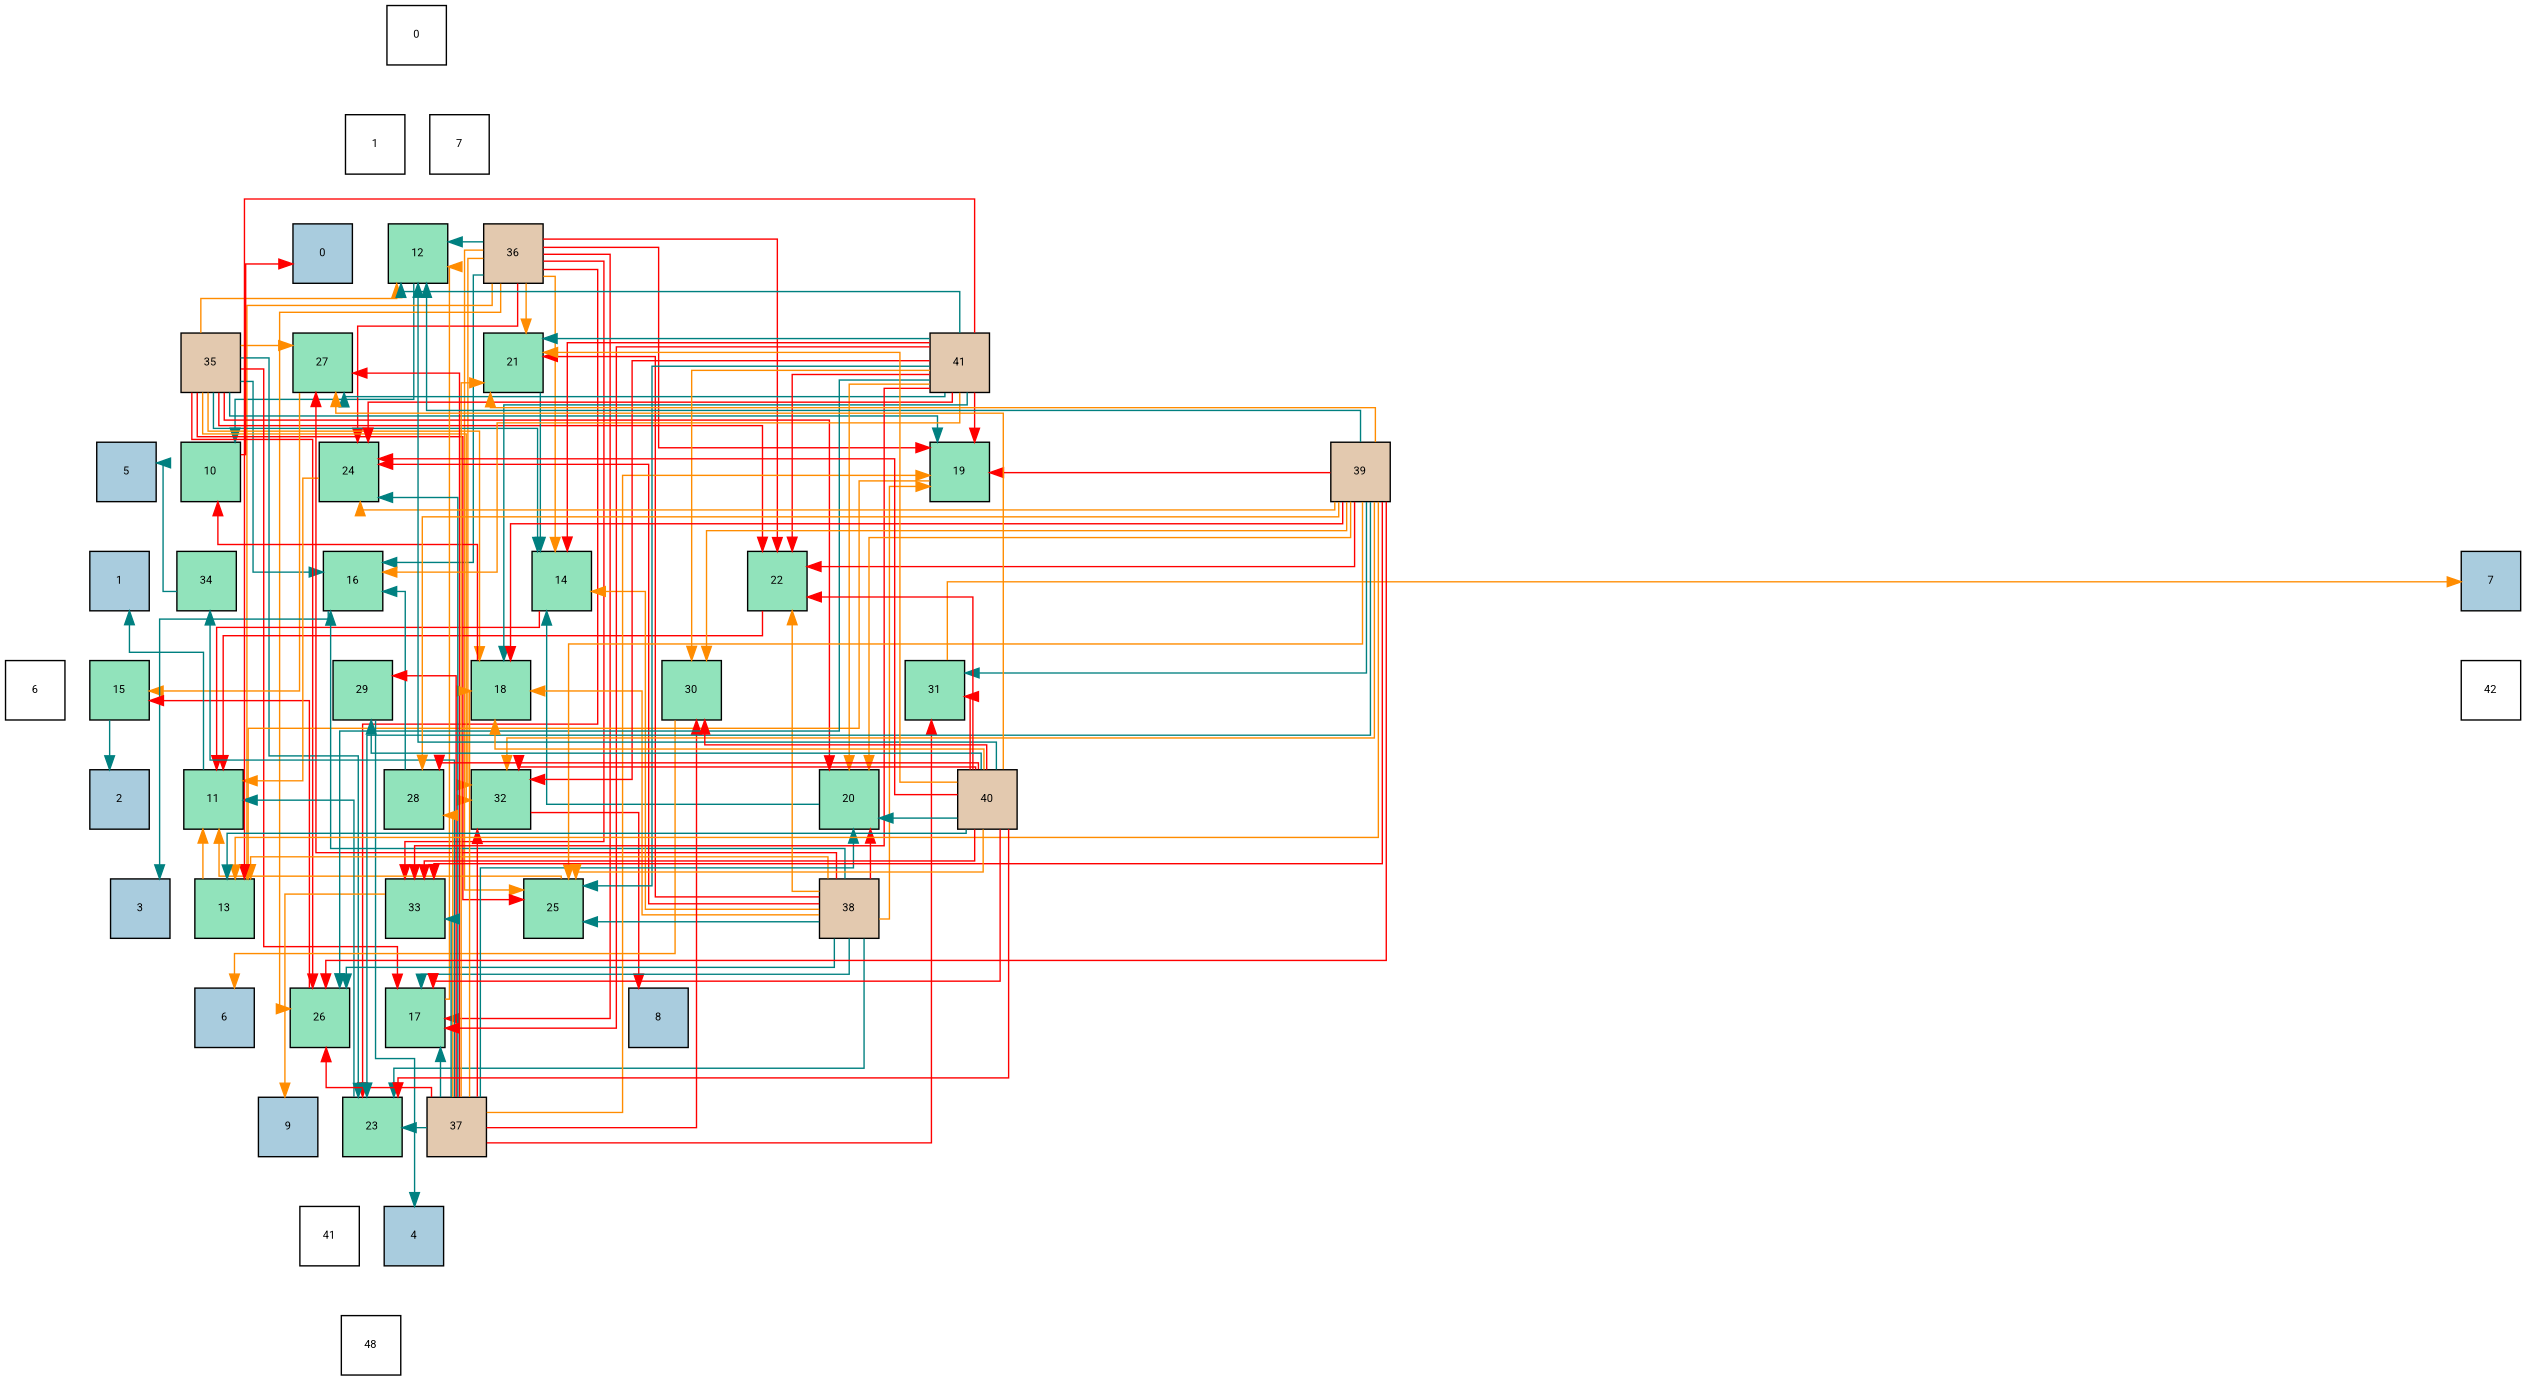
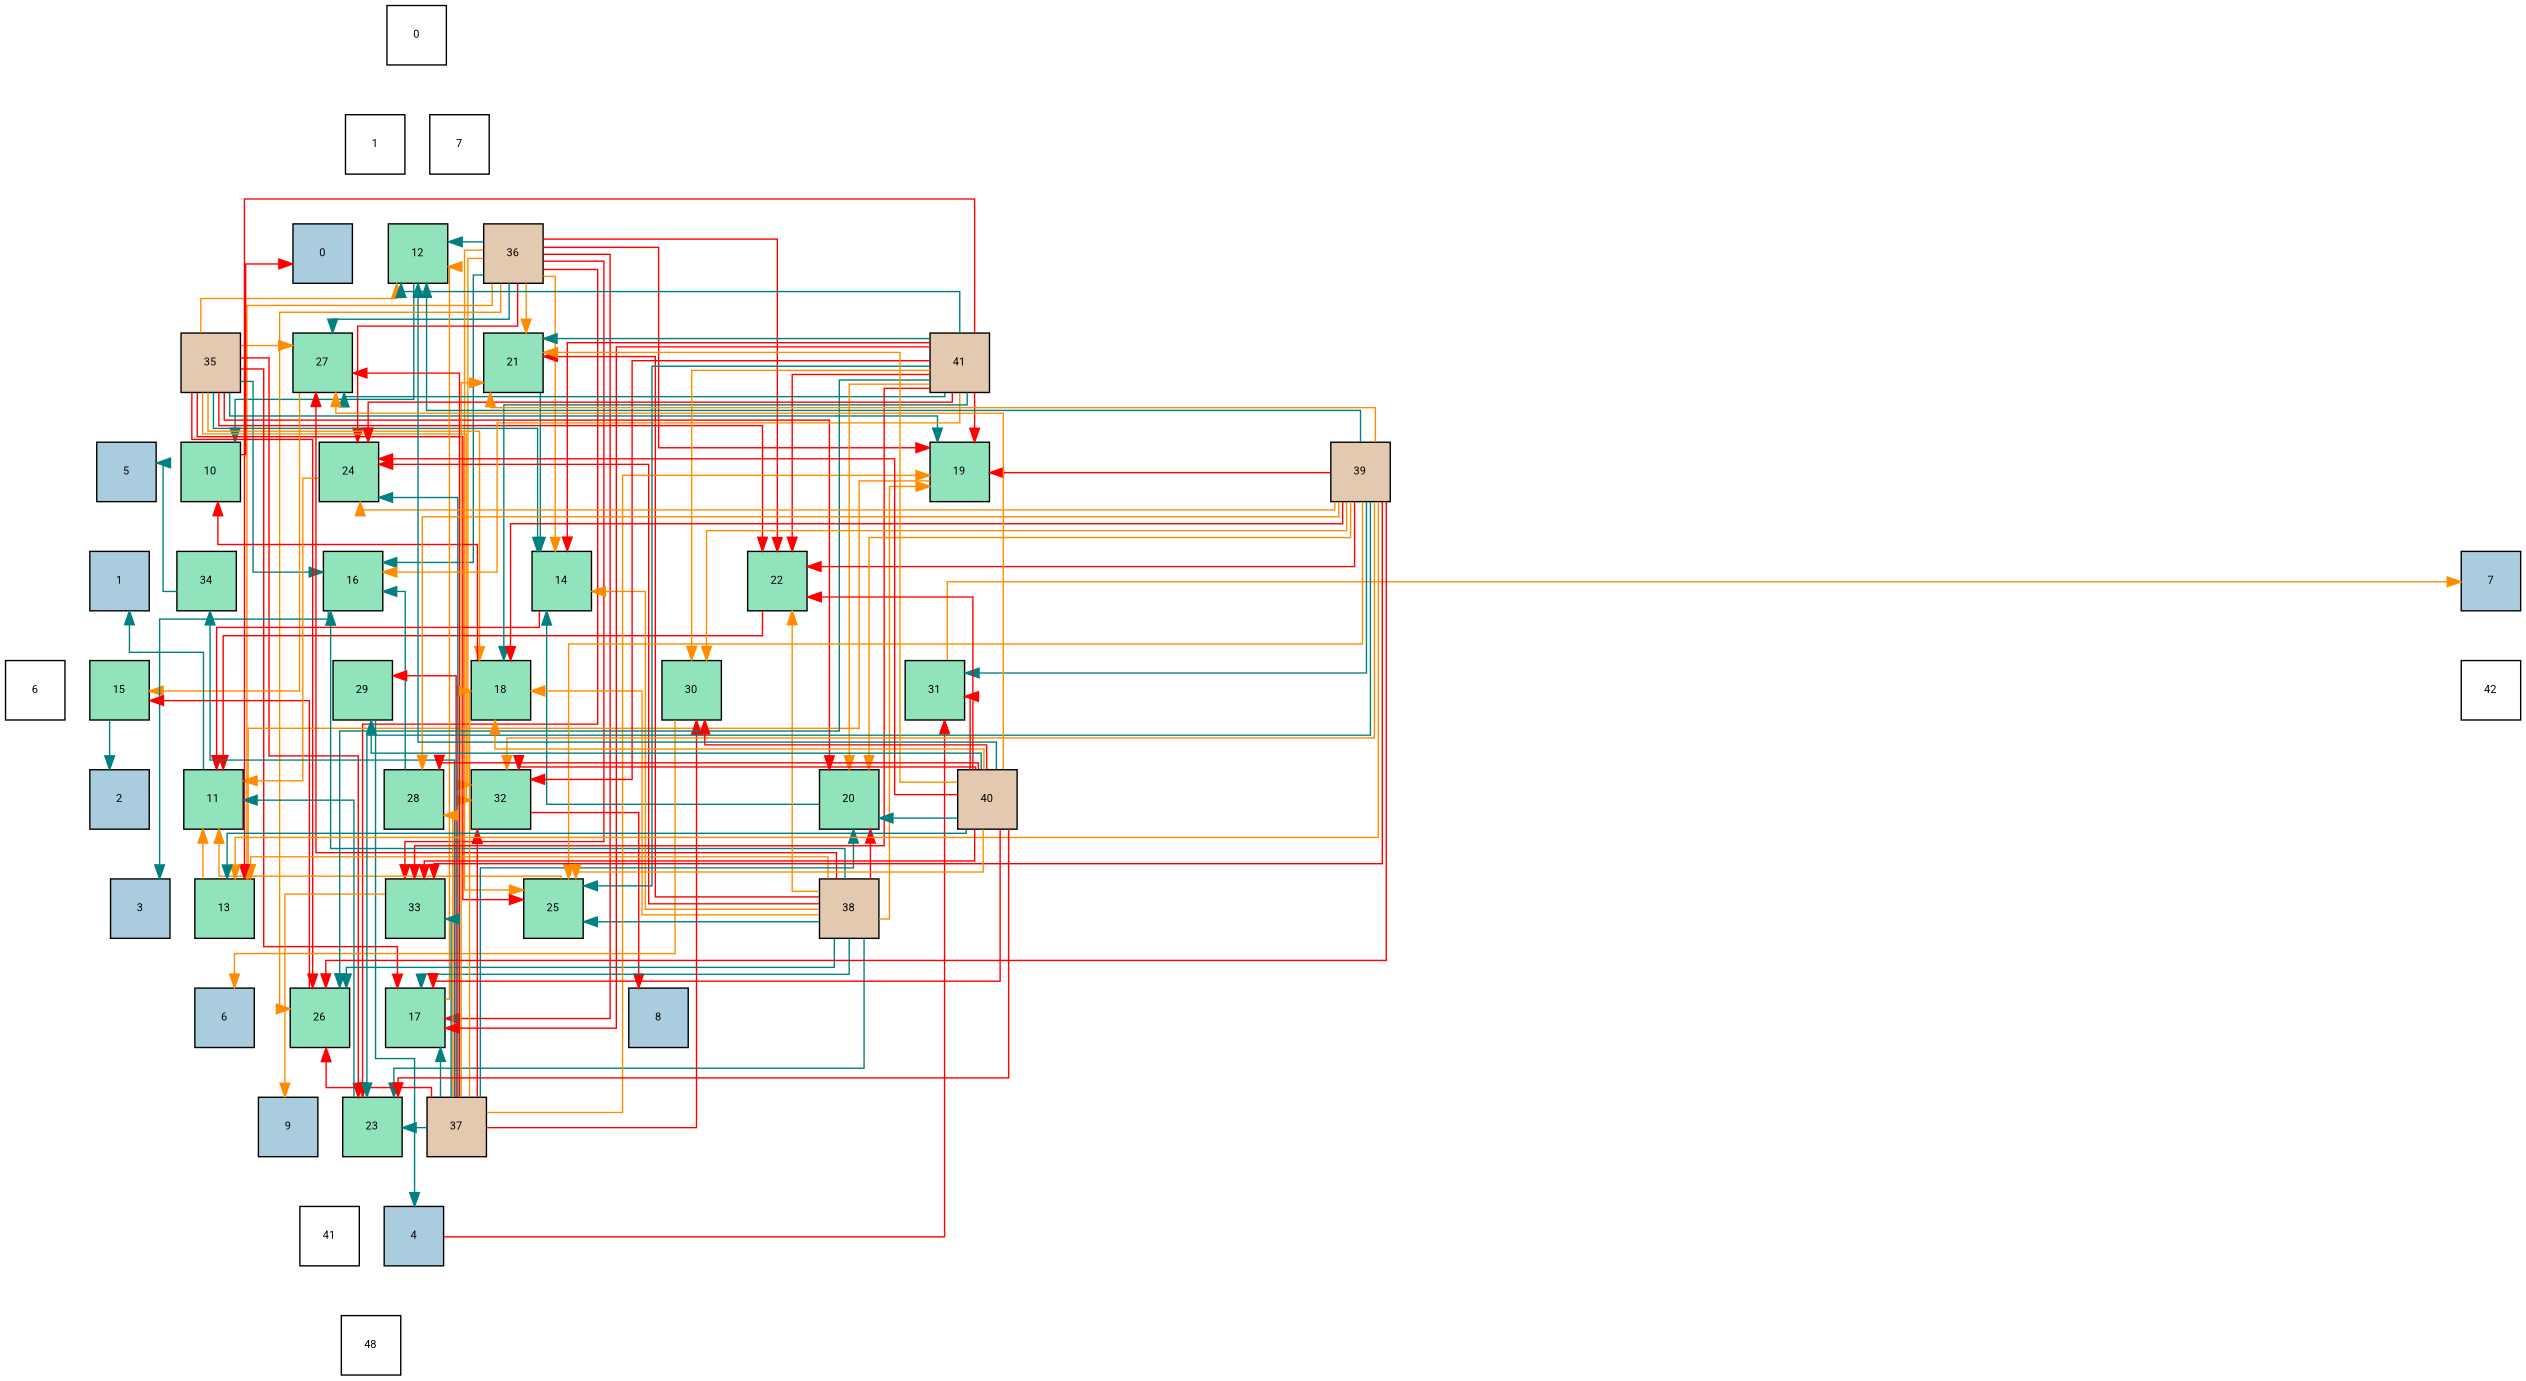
edge "36" -> "27": added
edge "35" -> "23": color teal -> red
edge "37" -> "31": now "4" -> "31"
